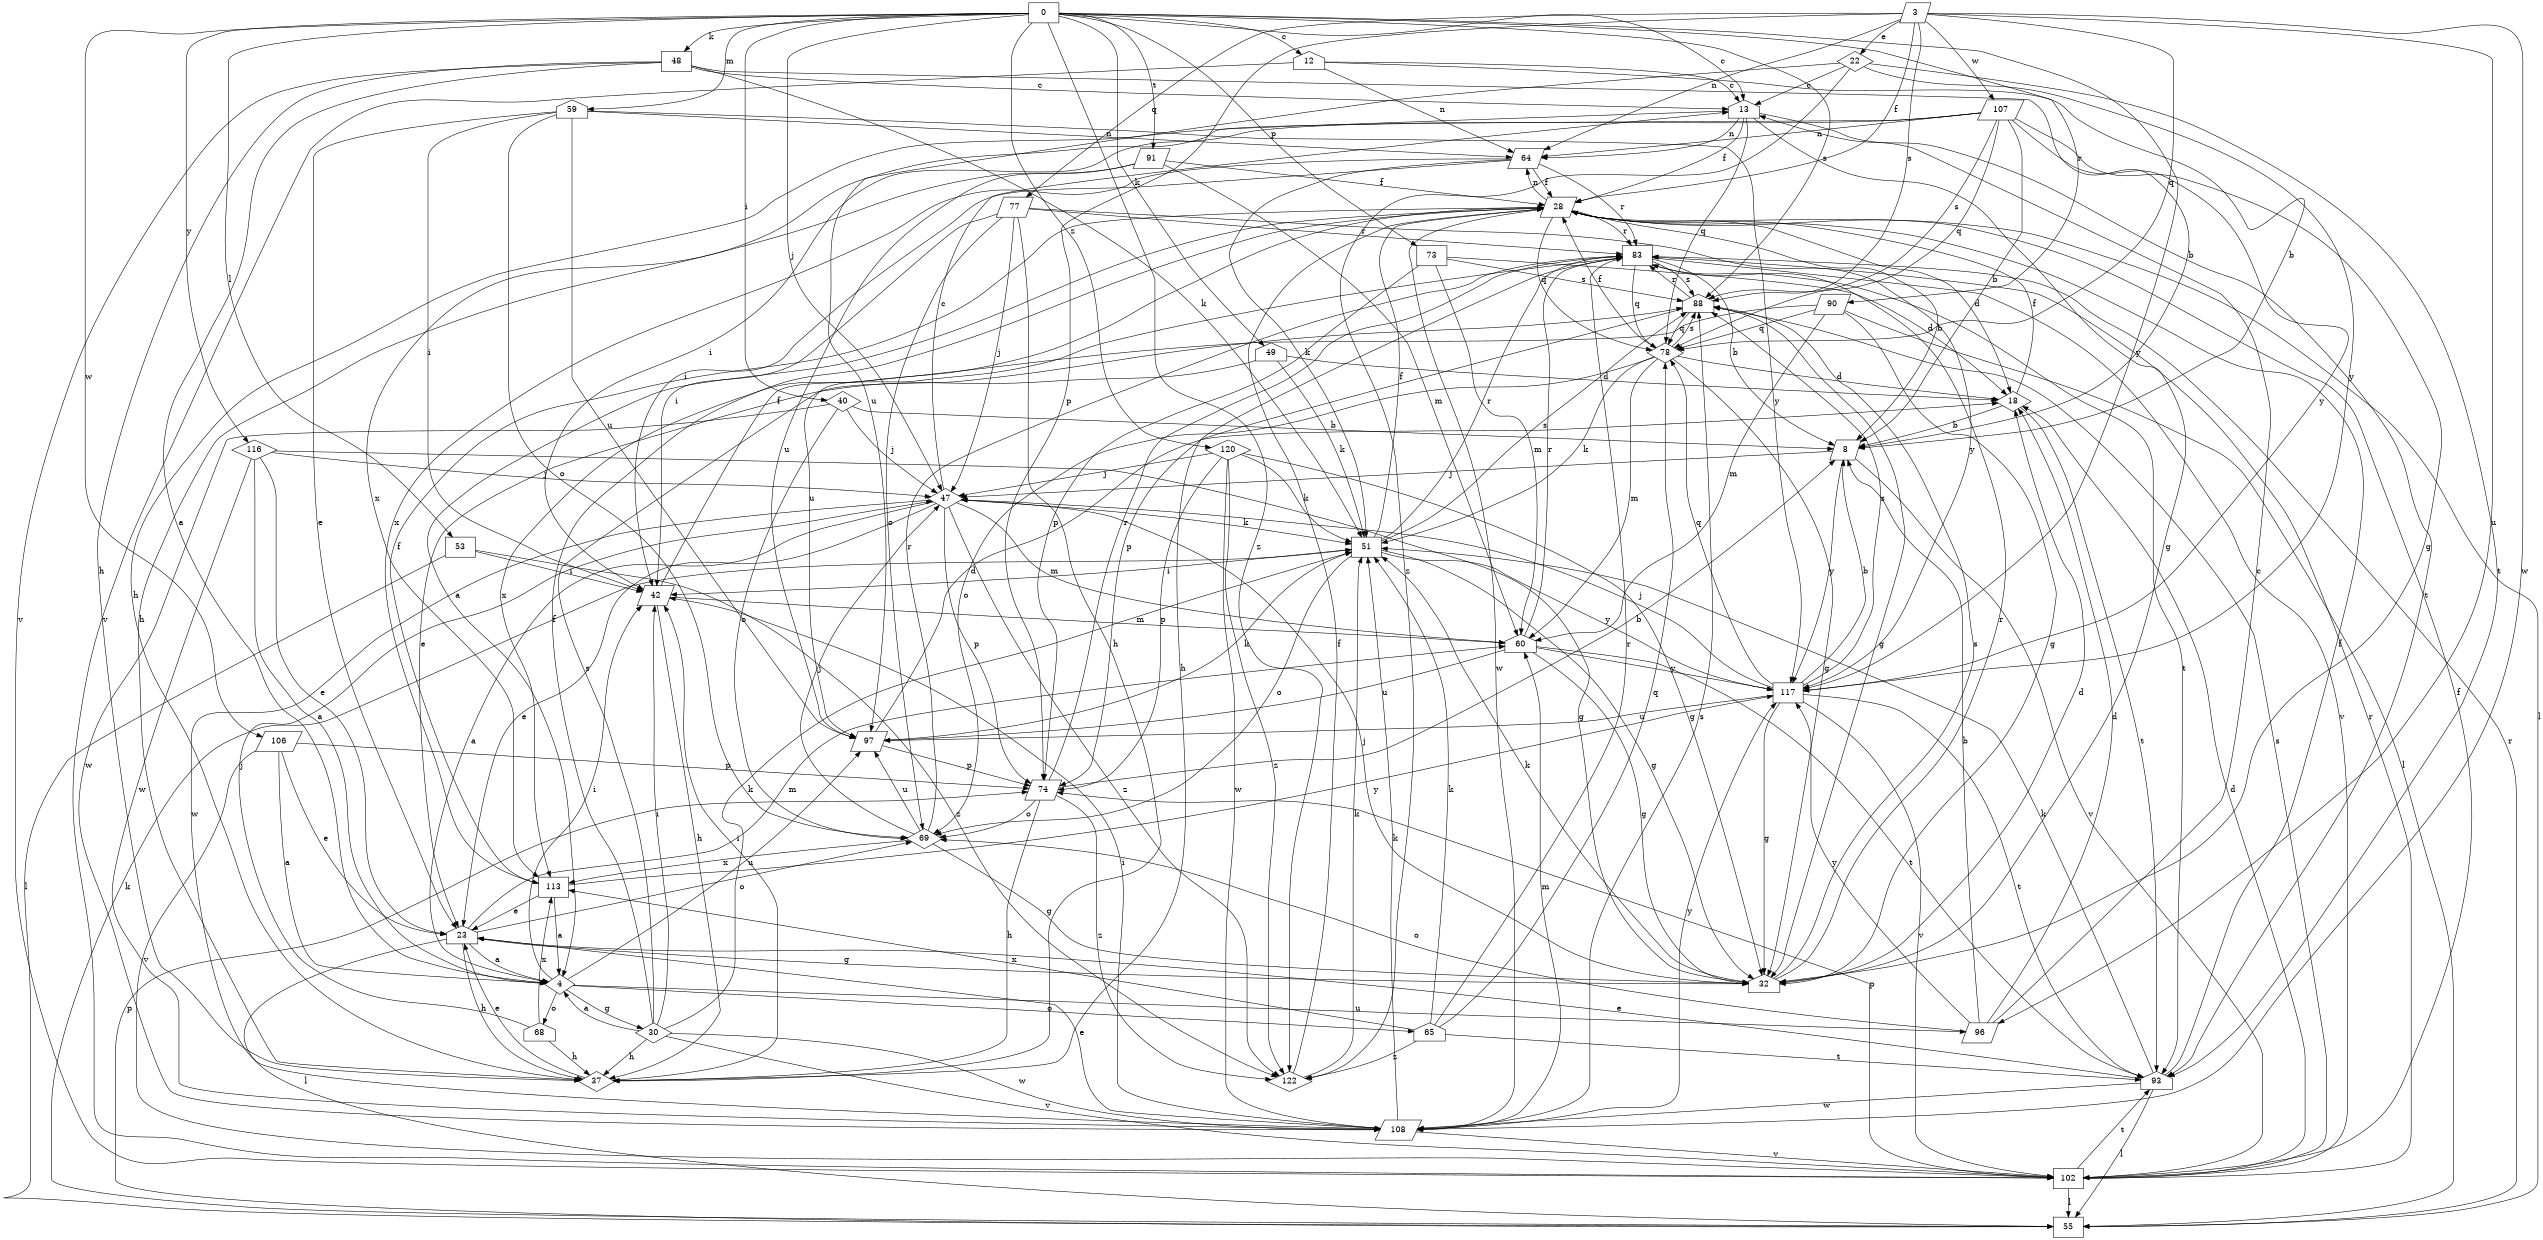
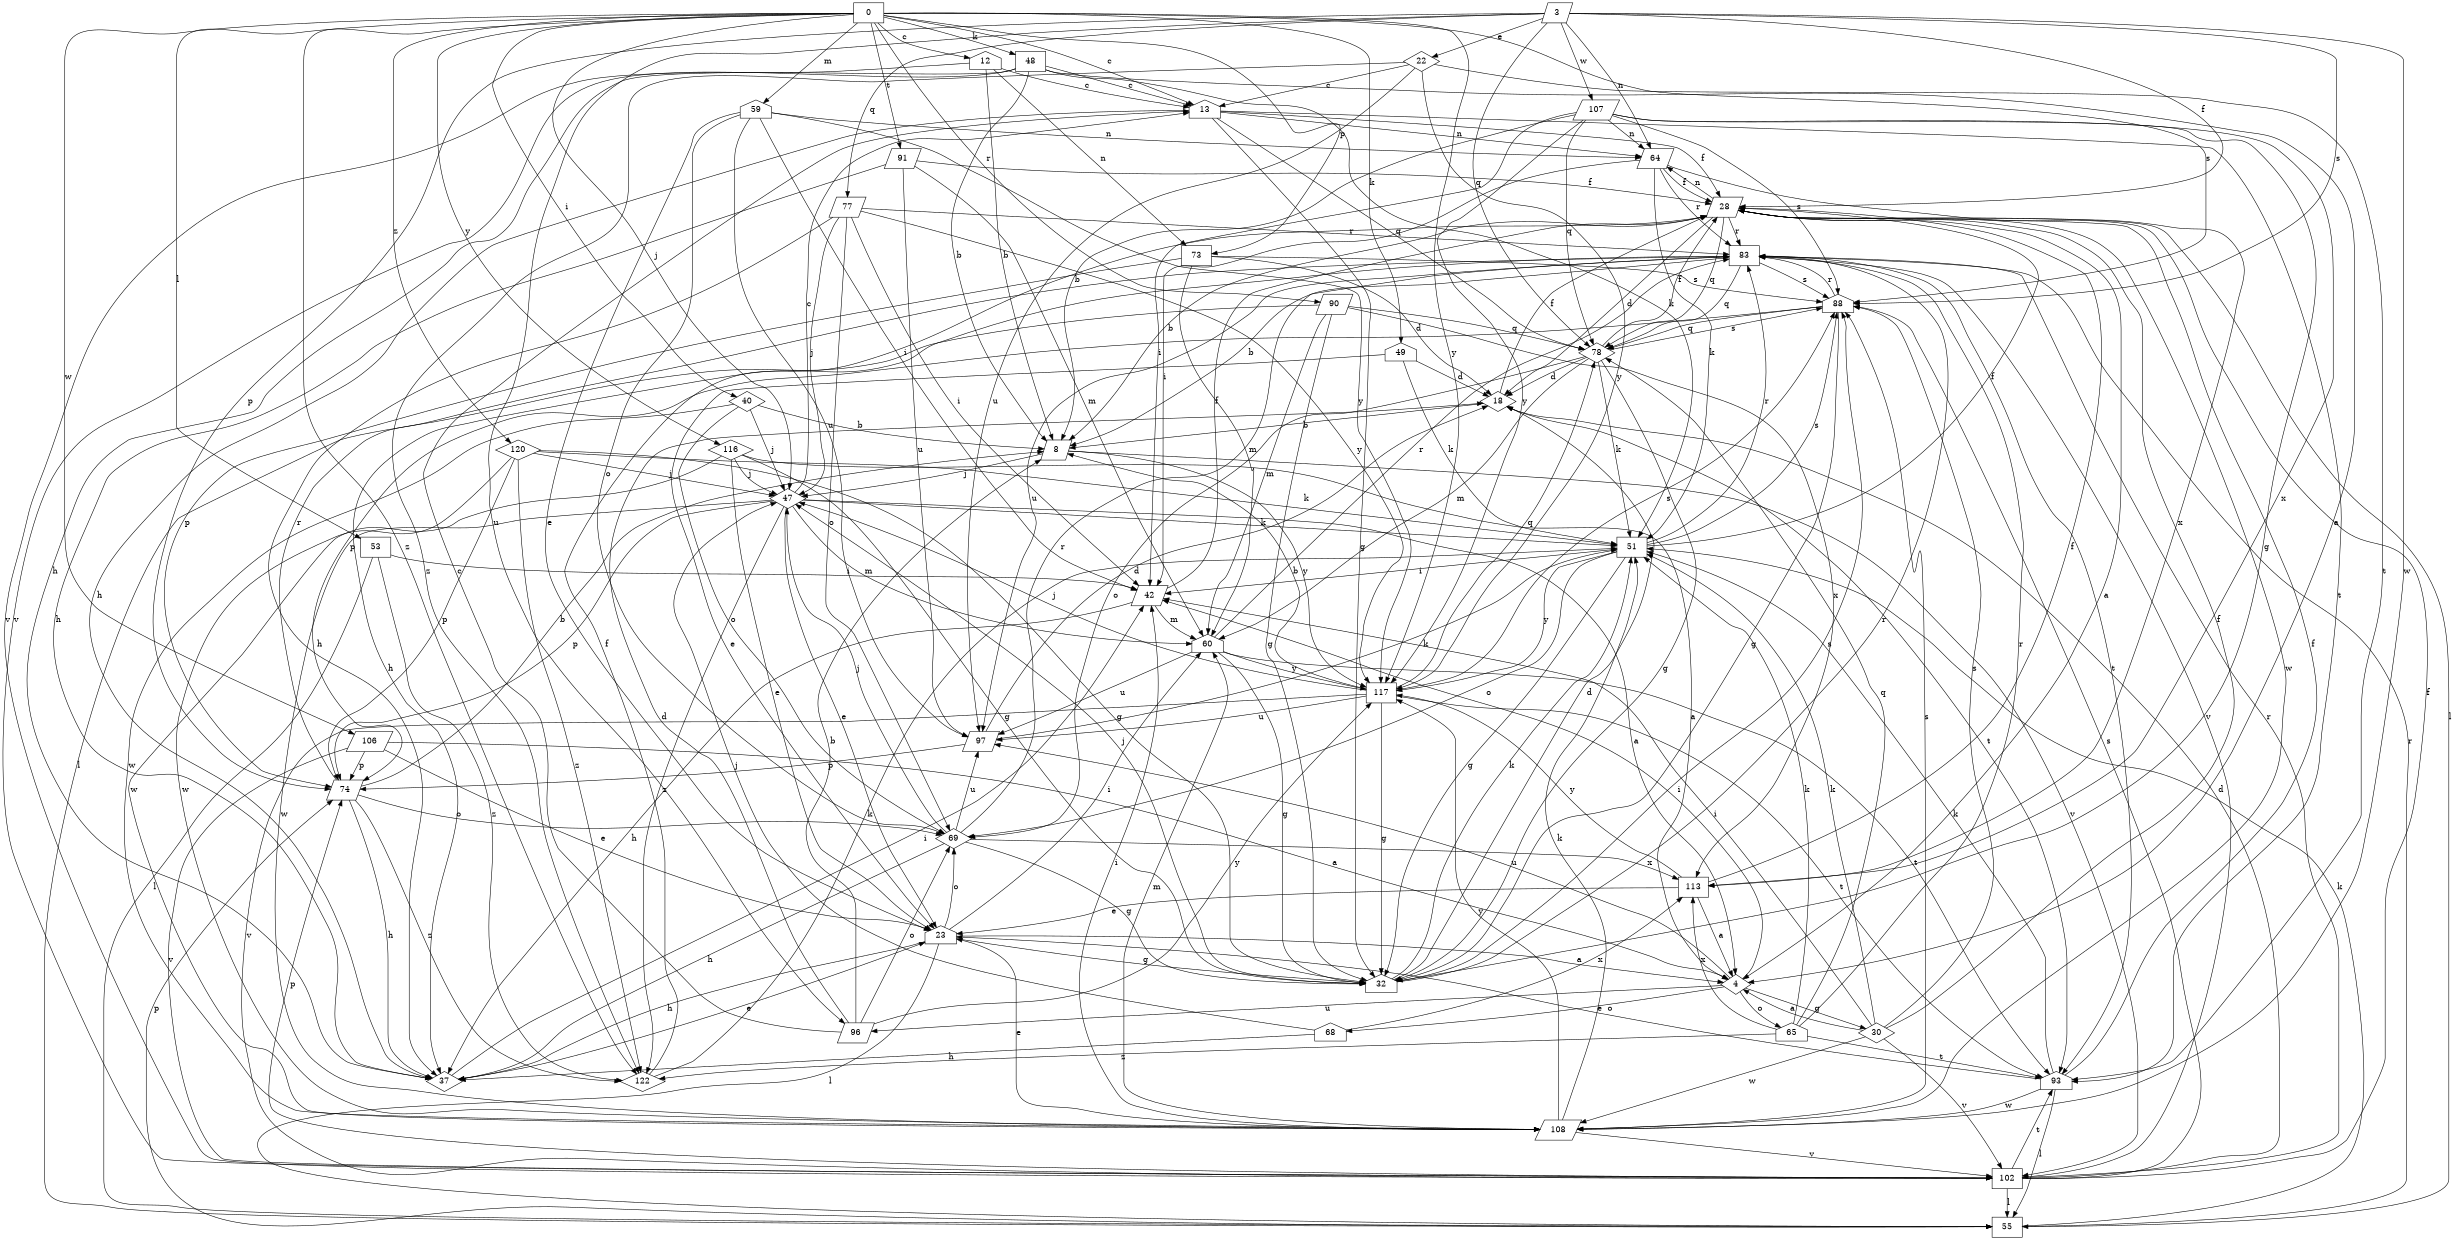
edge "12" -> "64": now "12" -> "73"
edge "23" -> "60": label "m" -> "i"
edge "30" -> "37": now "69" -> "37"
